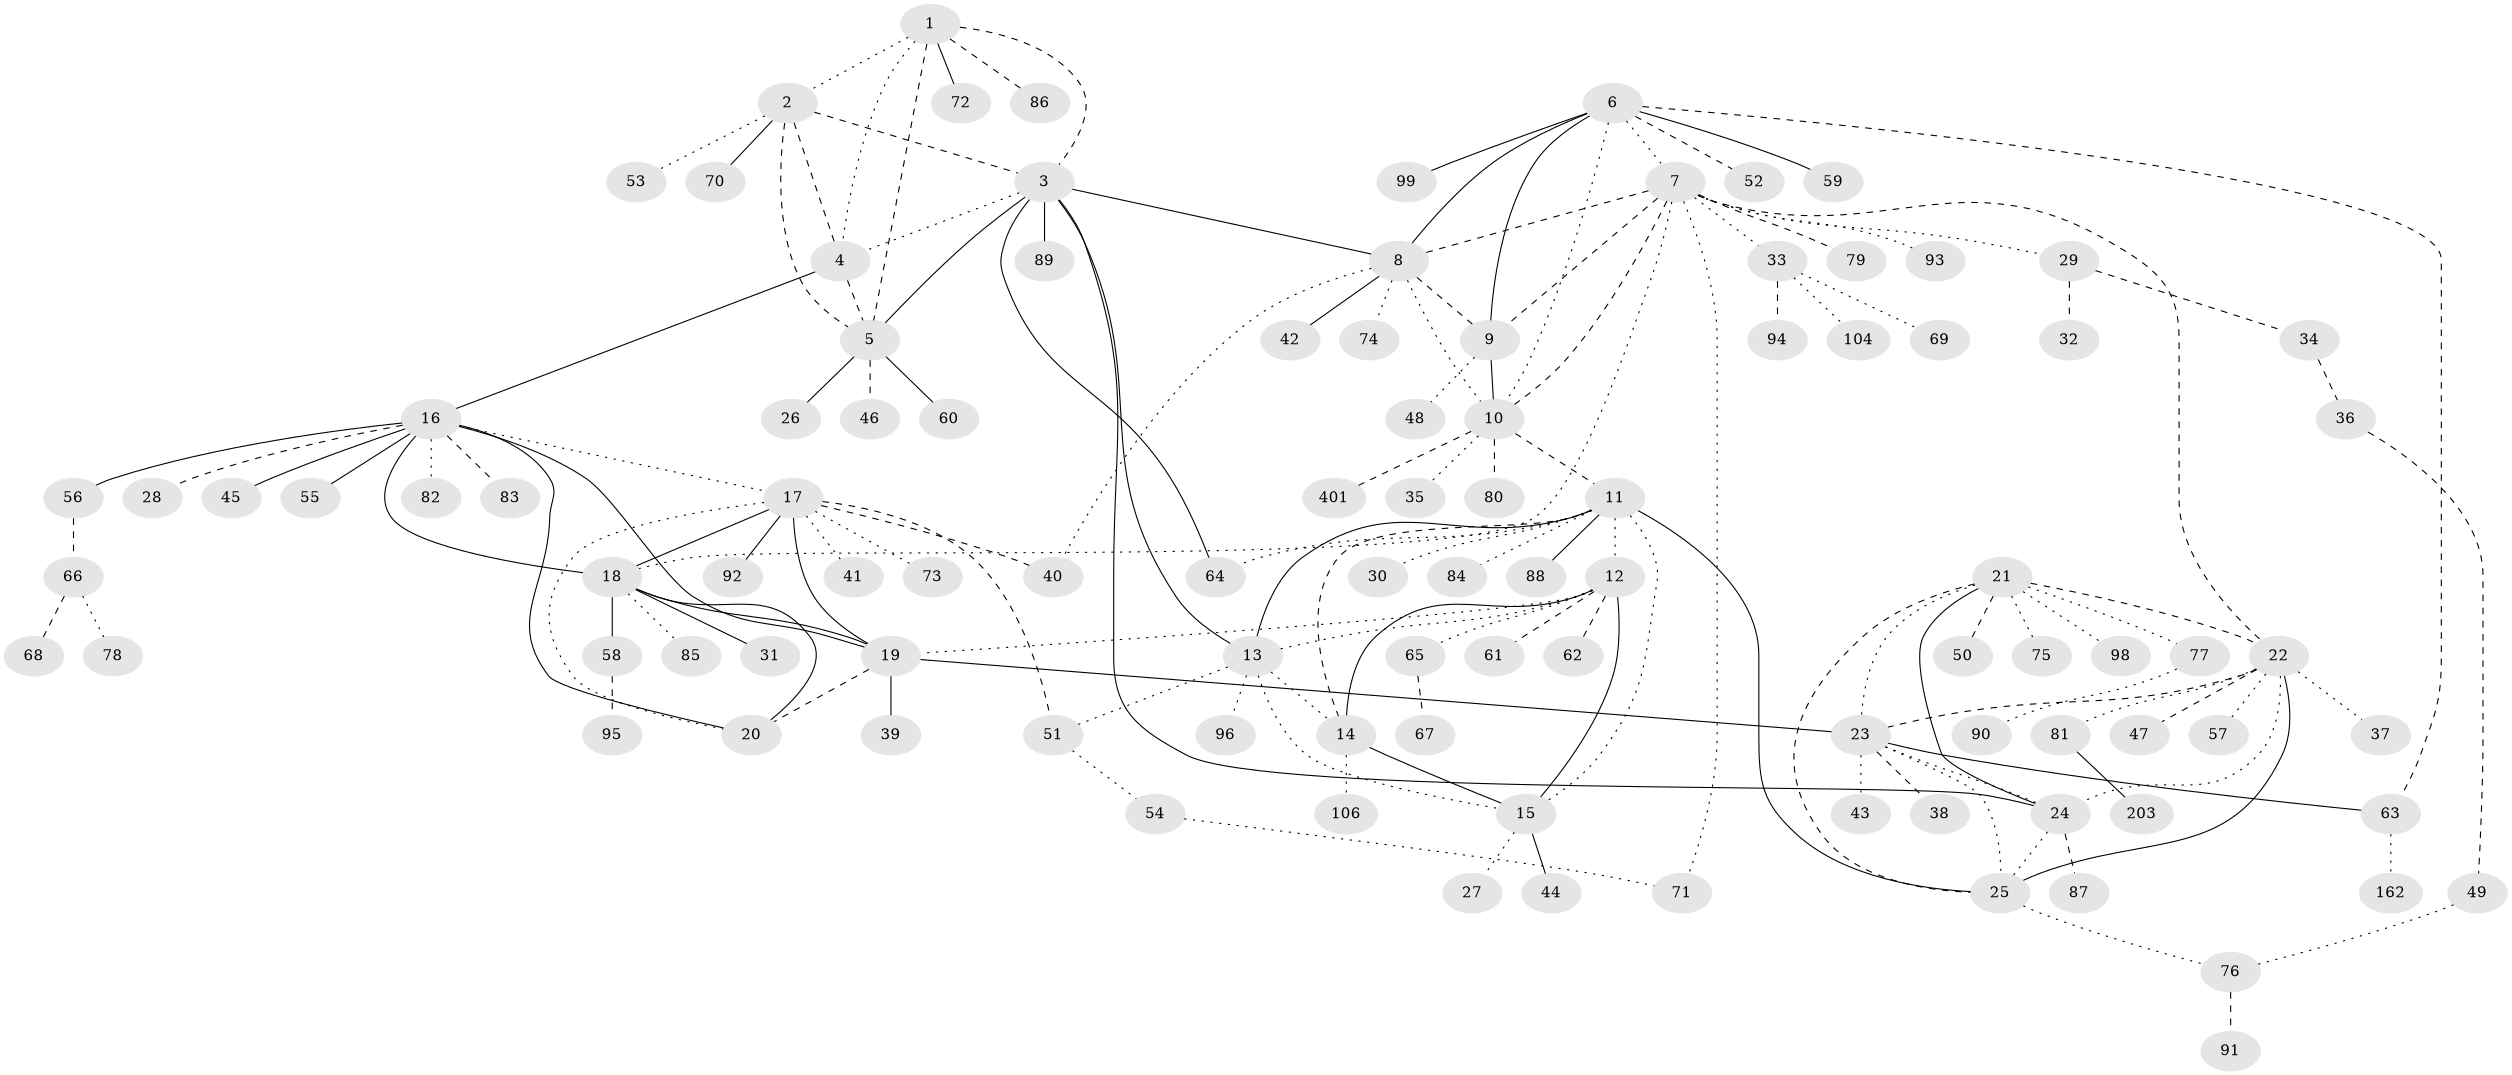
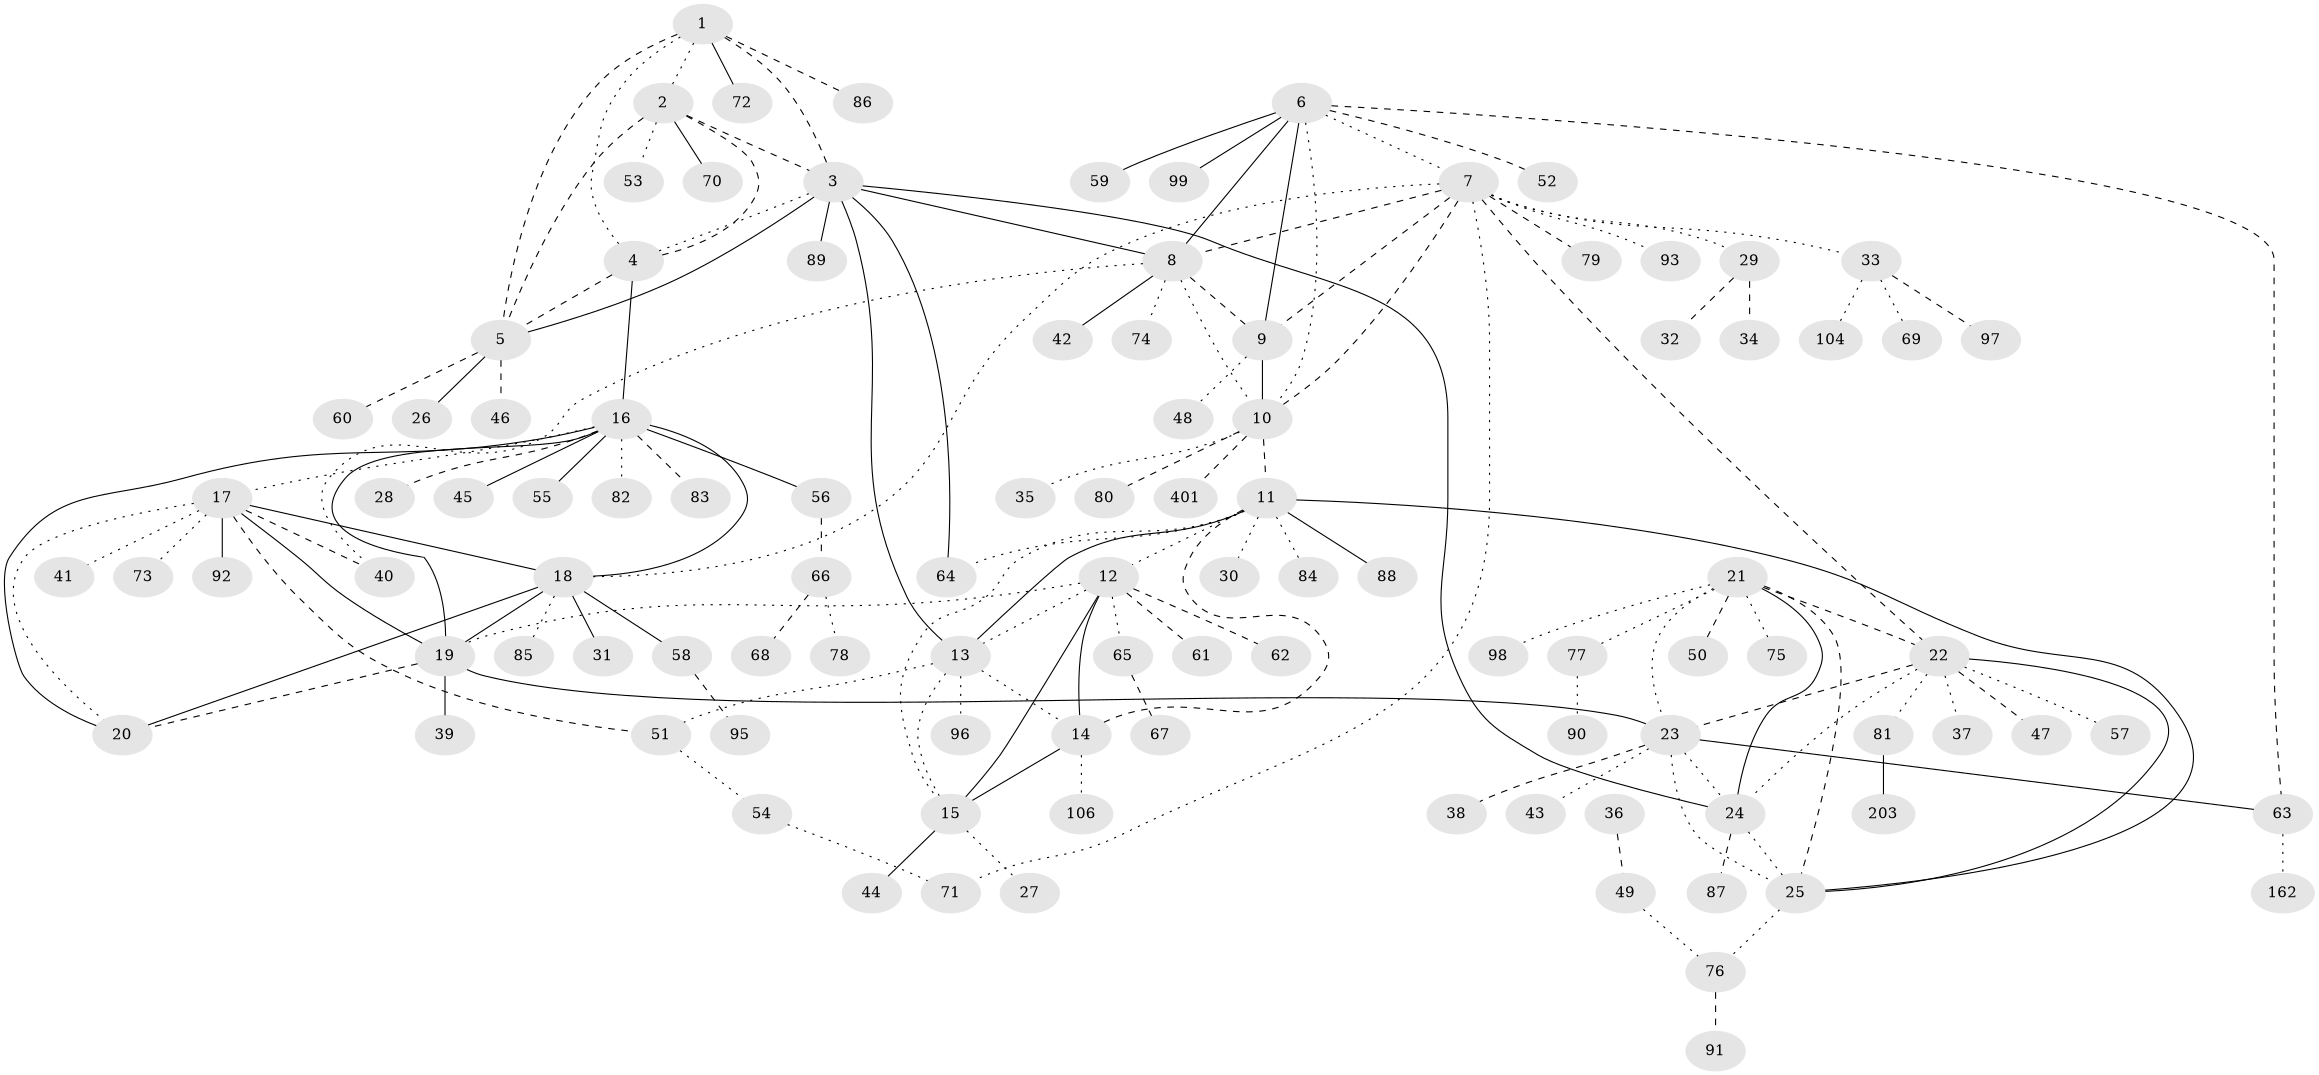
node "94": label "94" -> "97"
edge "5" -- "60": style solid -> dashed
edge "34" -- "36": removed
